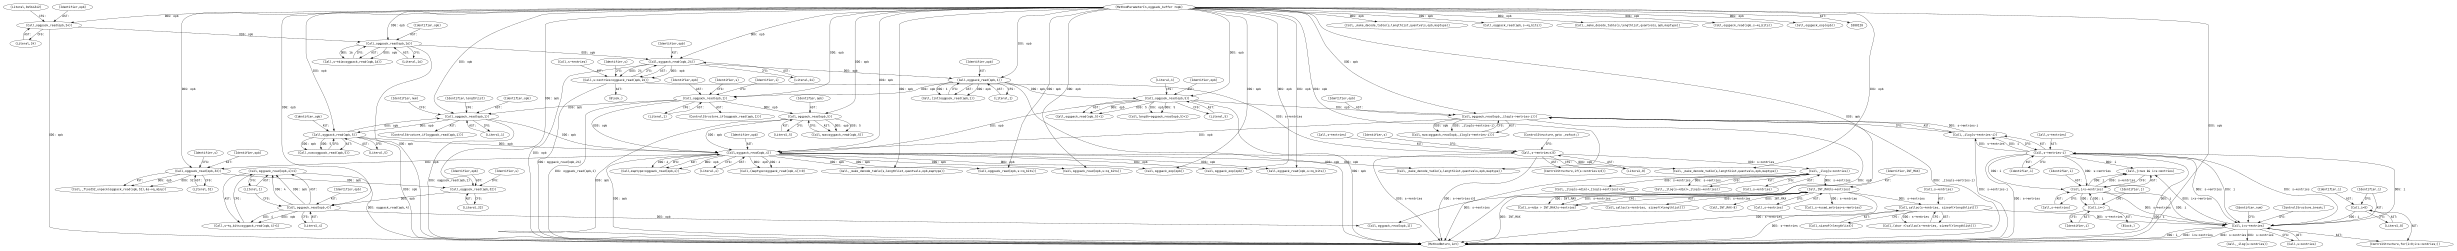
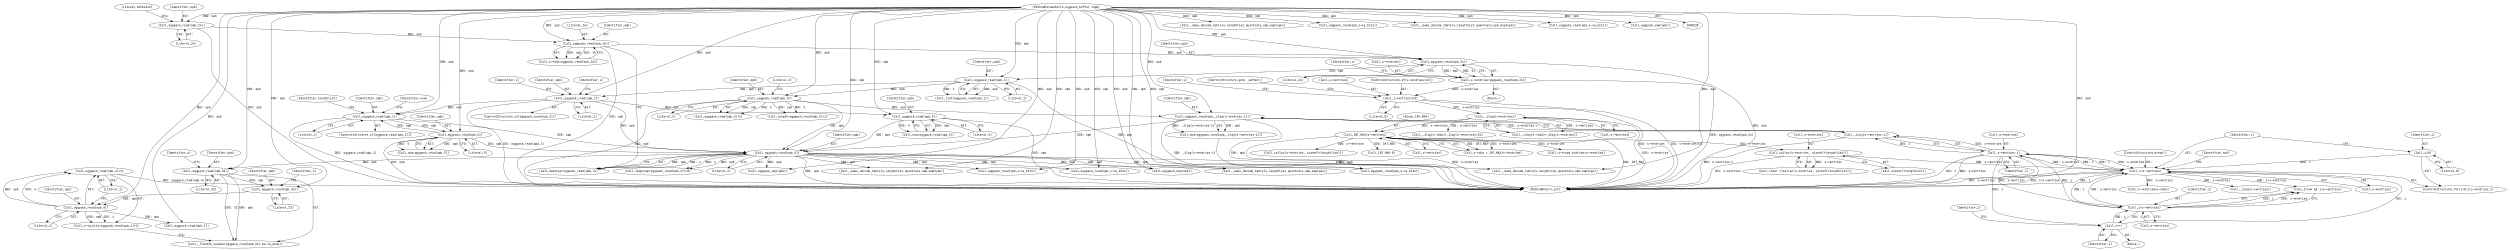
edge "(Call,oggpack_read(opb,16))" -> "(Literal,16)": now "(Call,oggpack_read(opb,16))" -> "(Call,maptype=oggpack_read(opb,4))"
edge "(Call,num=oggpack_read(opb,_ilog(s->entries-i)))" -> "(Call,oggpack_read(opb,_ilog(s->entries-i)))": now "(Call,num=oggpack_read(opb,_ilog(s->entries-i)))" -> "(MethodReturn,int)"
edge "(Call,s->entries-i)" -> "(Call,j<num && i<s->entries)": now "(Call,s->entries-i)" -> "(Call,i++)"
edge "(Call,s->entries<=0)" -> "(ControlStructure,if(s->entries<=0))": reversed
node "(Identifier,INT_MAX)": label "(Identifier,INT_MAX)" -> "(Block,INT_MAX)"
node "(Call,s->entries*s->dim)": added
edge "(Call,s->q_bits=oggpack_read(opb,4)+1)" -> "(Call,oggpack_read(opb,4)+1)": now "(Call,s->q_bits=oggpack_read(opb,4)+1)" -> "(Call,_float32_unpack(oggpack_read(opb,32),&s->q_minp))"
